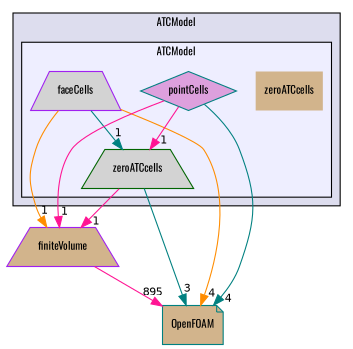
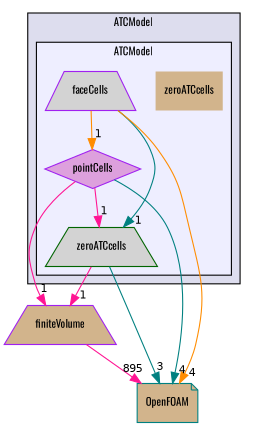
node "pointCells": color teal -> purple
edge "faceCells" -> "finiteVolume": now "faceCells" -> "pointCells"
